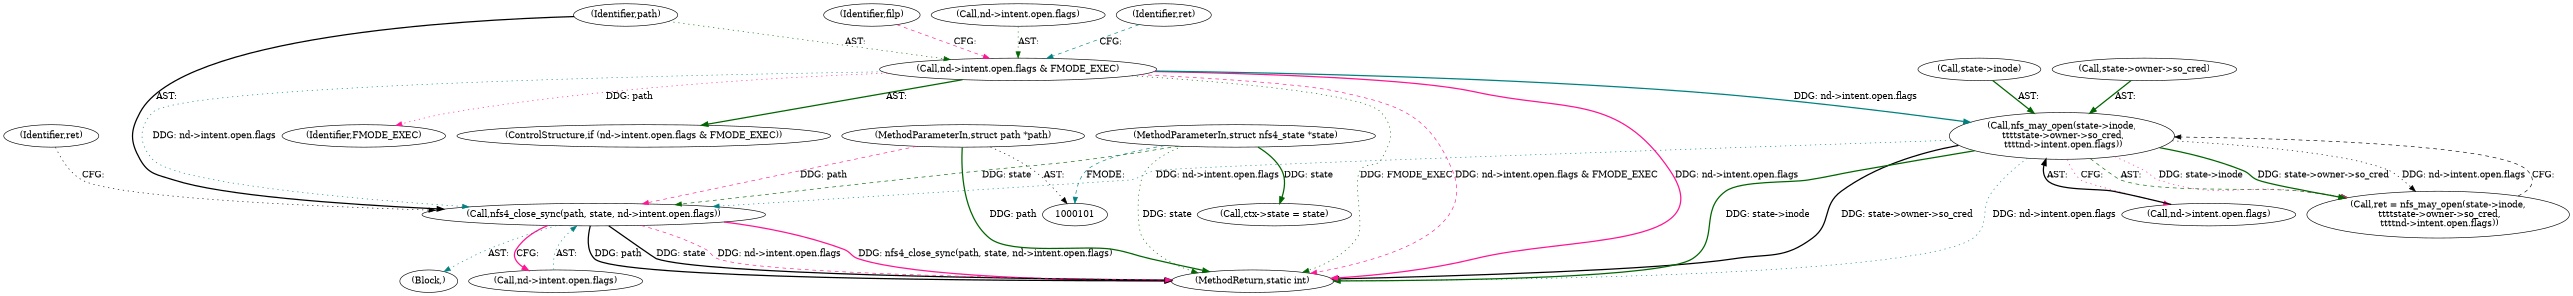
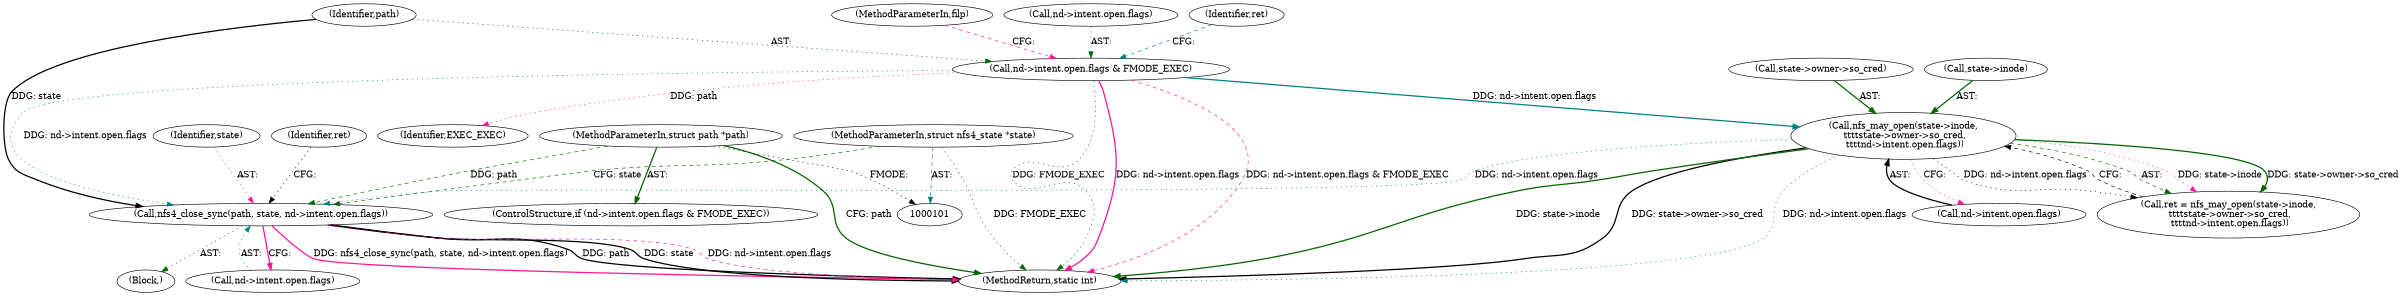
node "(Identifier,filp)": label "(Identifier,filp)" -> "(MethodParameterIn,filp)"
edge "(Identifier,path)" -> "(Call,nfs4_close_sync(path, state, nd->intent.open.flags))": label "AST: " -> "DDG: state"
edge "(Call,nd->intent.open.flags & FMODE_EXEC)" -> "(ControlStructure,if (nd->intent.open.flags & FMODE_EXEC))": now "(MethodParameterIn,struct path *path)" -> "(ControlStructure,if (nd->intent.open.flags & FMODE_EXEC))"
node "(Identifier,state)": added
node "(Identifier,FMODE_EXEC)": label "(Identifier,FMODE_EXEC)" -> "(Identifier,EXEC_EXEC)"
edge "(MethodParameterIn,struct path *path)" -> "(Call,nfs4_close_sync(path, state, nd->intent.open.flags))": color deeppink -> darkgreen
edge "(MethodParameterIn,struct nfs4_state *state)" -> "(Call,nfs4_close_sync(path, state, nd->intent.open.flags))": label "DDG: state" -> "CFG: state"
edge "(MethodParameterIn,struct path *path)" -> "1000101": label "AST: " -> "FMODE: "
edge "(MethodParameterIn,struct nfs4_state *state)" -> "1000101": label "FMODE: " -> "AST: "
edge "(MethodParameterIn,struct path *path)" -> "(MethodReturn,static int)": label "DDG: path" -> "CFG: path"
edge "(MethodParameterIn,struct nfs4_state *state)" -> "(MethodReturn,static int)": label "DDG: state" -> "DDG: FMODE_EXEC"
node "(Call,ctx->state = state)": removed
edge "(Call,nfs4_close_sync(path, state, nd->intent.open.flags))" -> "(Block,)": color teal -> darkgreen
